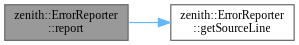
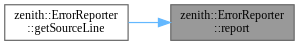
edge "zenith::ErrorReporter ::report" -> "zenith::ErrorReporter ::getSourceLine": reversed
